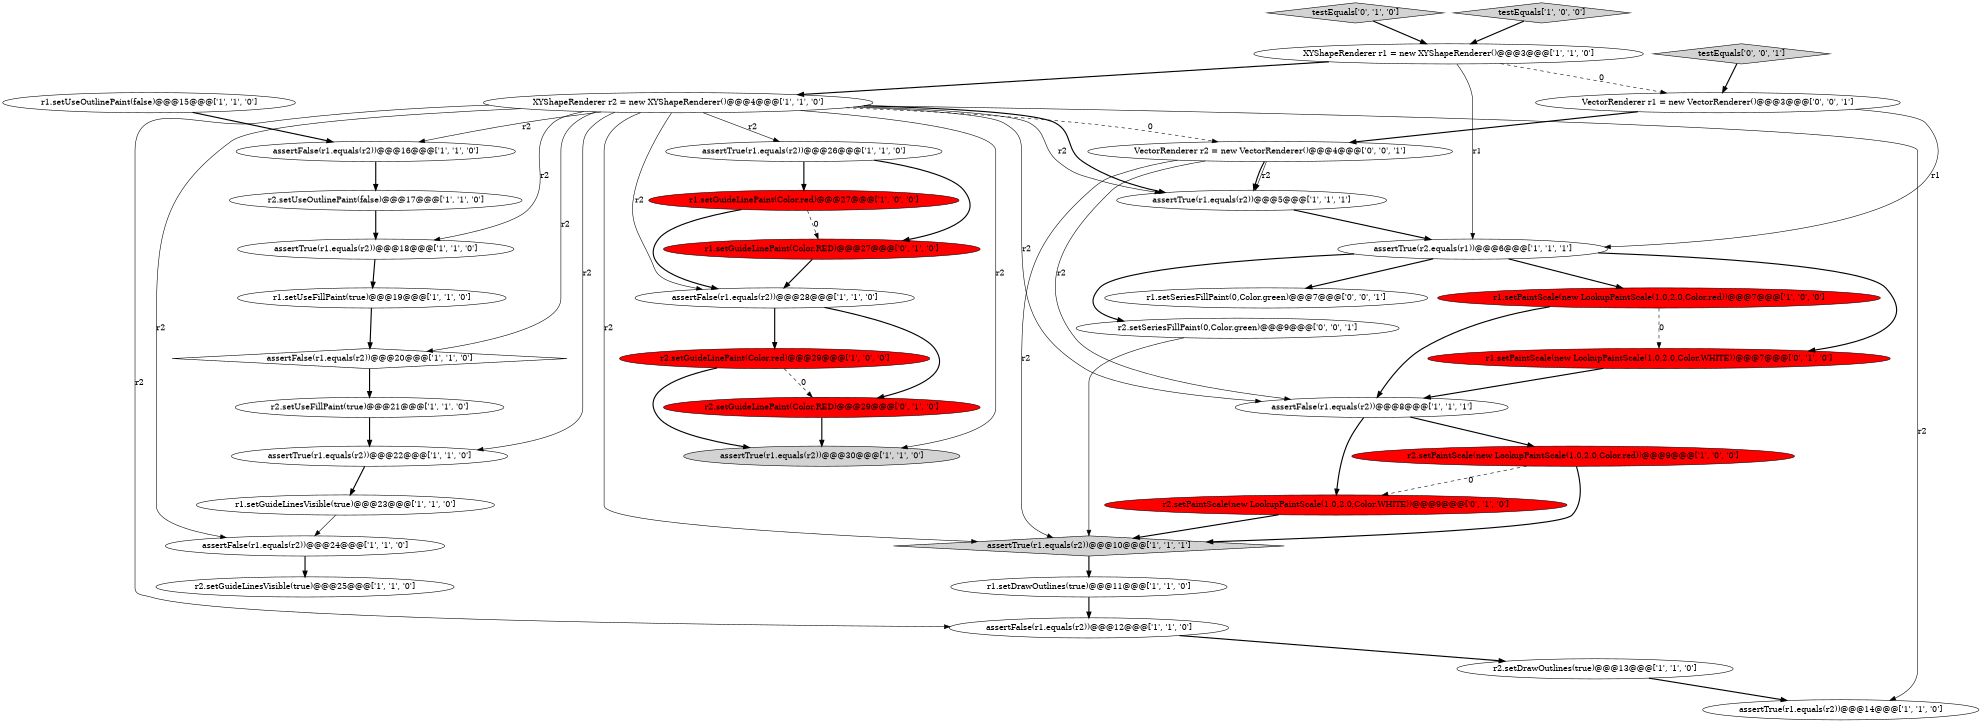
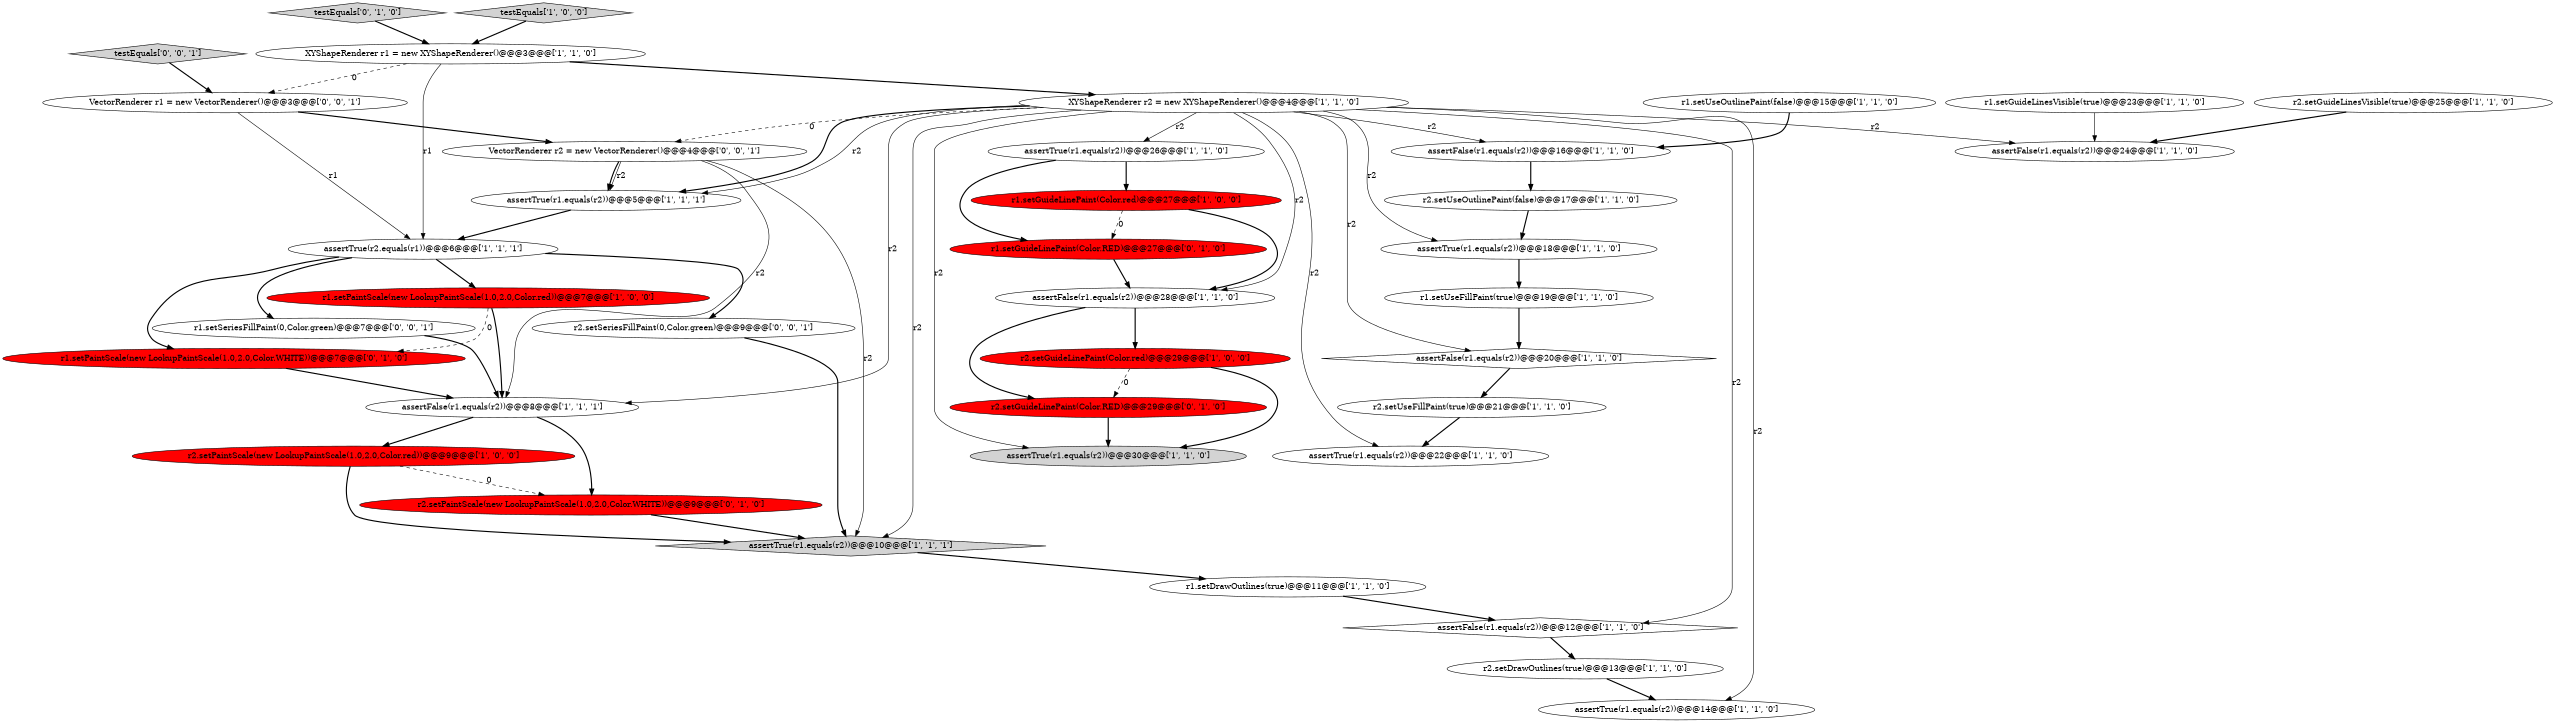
edge "r1.setSeriesFillPaint(0,Color.green)@@@7@@@['0', '0', '1']" -> "assertFalse(r1.equals(r2))@@@8@@@['1', '1', '1']": added
edge "r2.setSeriesFillPaint(0,Color.green)@@@9@@@['0', '0', '1']" -> "assertTrue(r1.equals(r2))@@@10@@@['1', '1', '1']": style solid -> bold
edge "assertTrue(r1.equals(r2))@@@22@@@['1', '1', '0']" -> "r1.setGuideLinesVisible(true)@@@23@@@['1', '1', '0']": removed
edge "assertFalse(r1.equals(r2))@@@24@@@['1', '1', '0']" -> "r2.setGuideLinesVisible(true)@@@25@@@['1', '1', '0']": reversed
node "assertFalse(r1.equals(r2))@@@12@@@['1', '1', '0']": shape ellipse -> diamond
